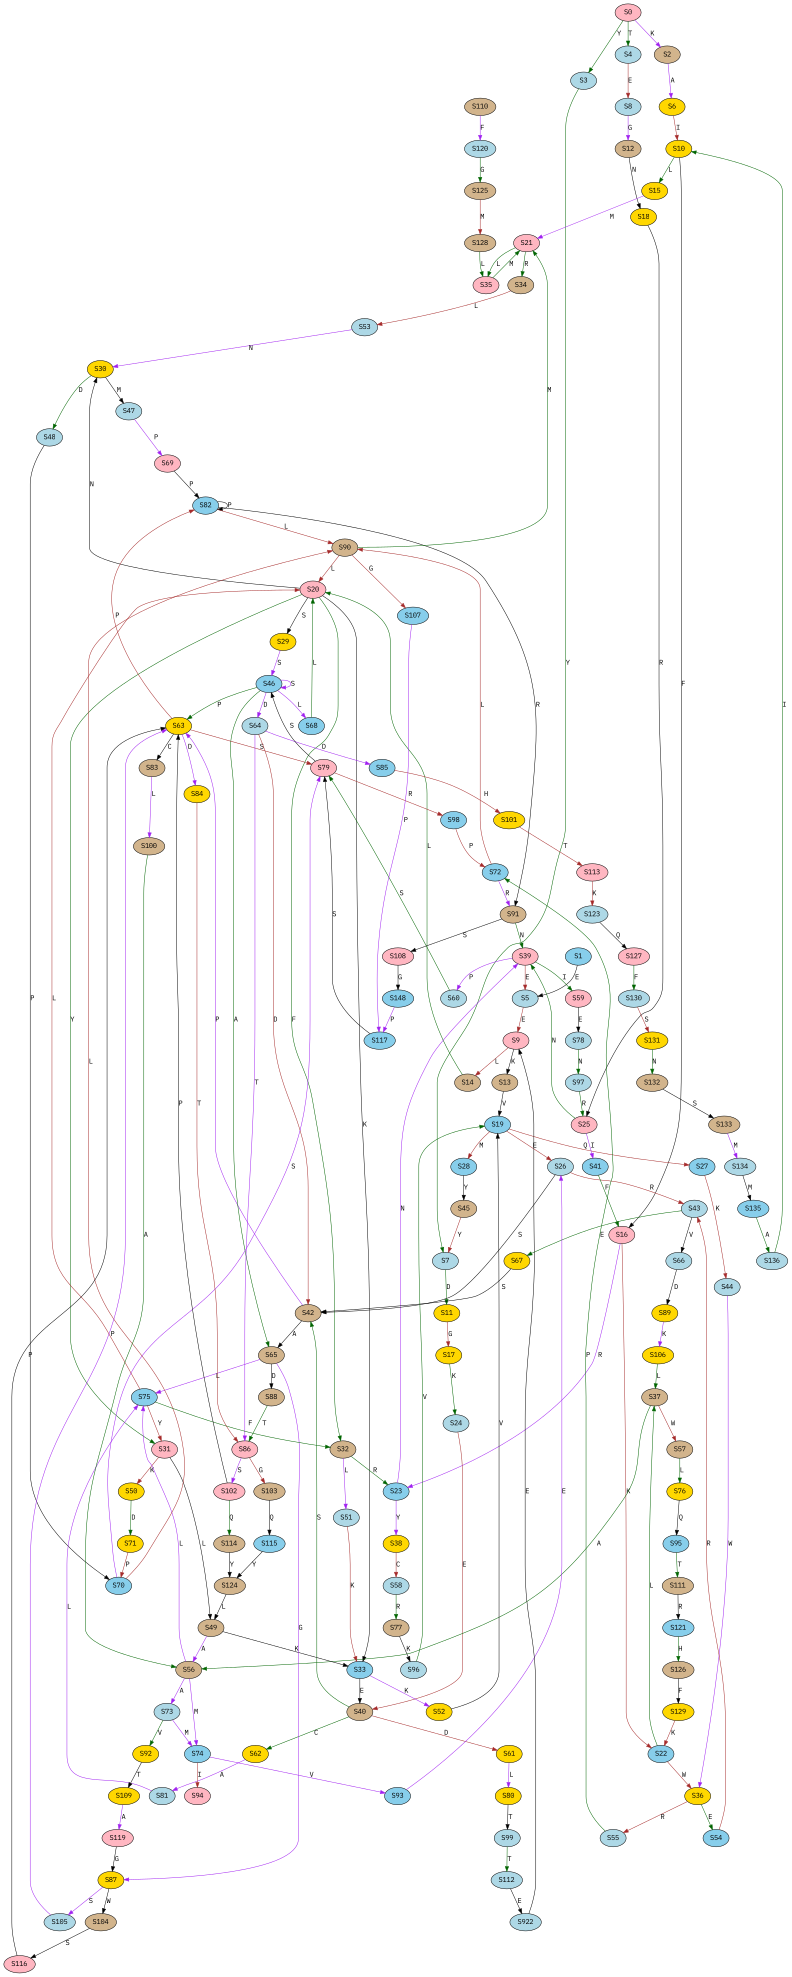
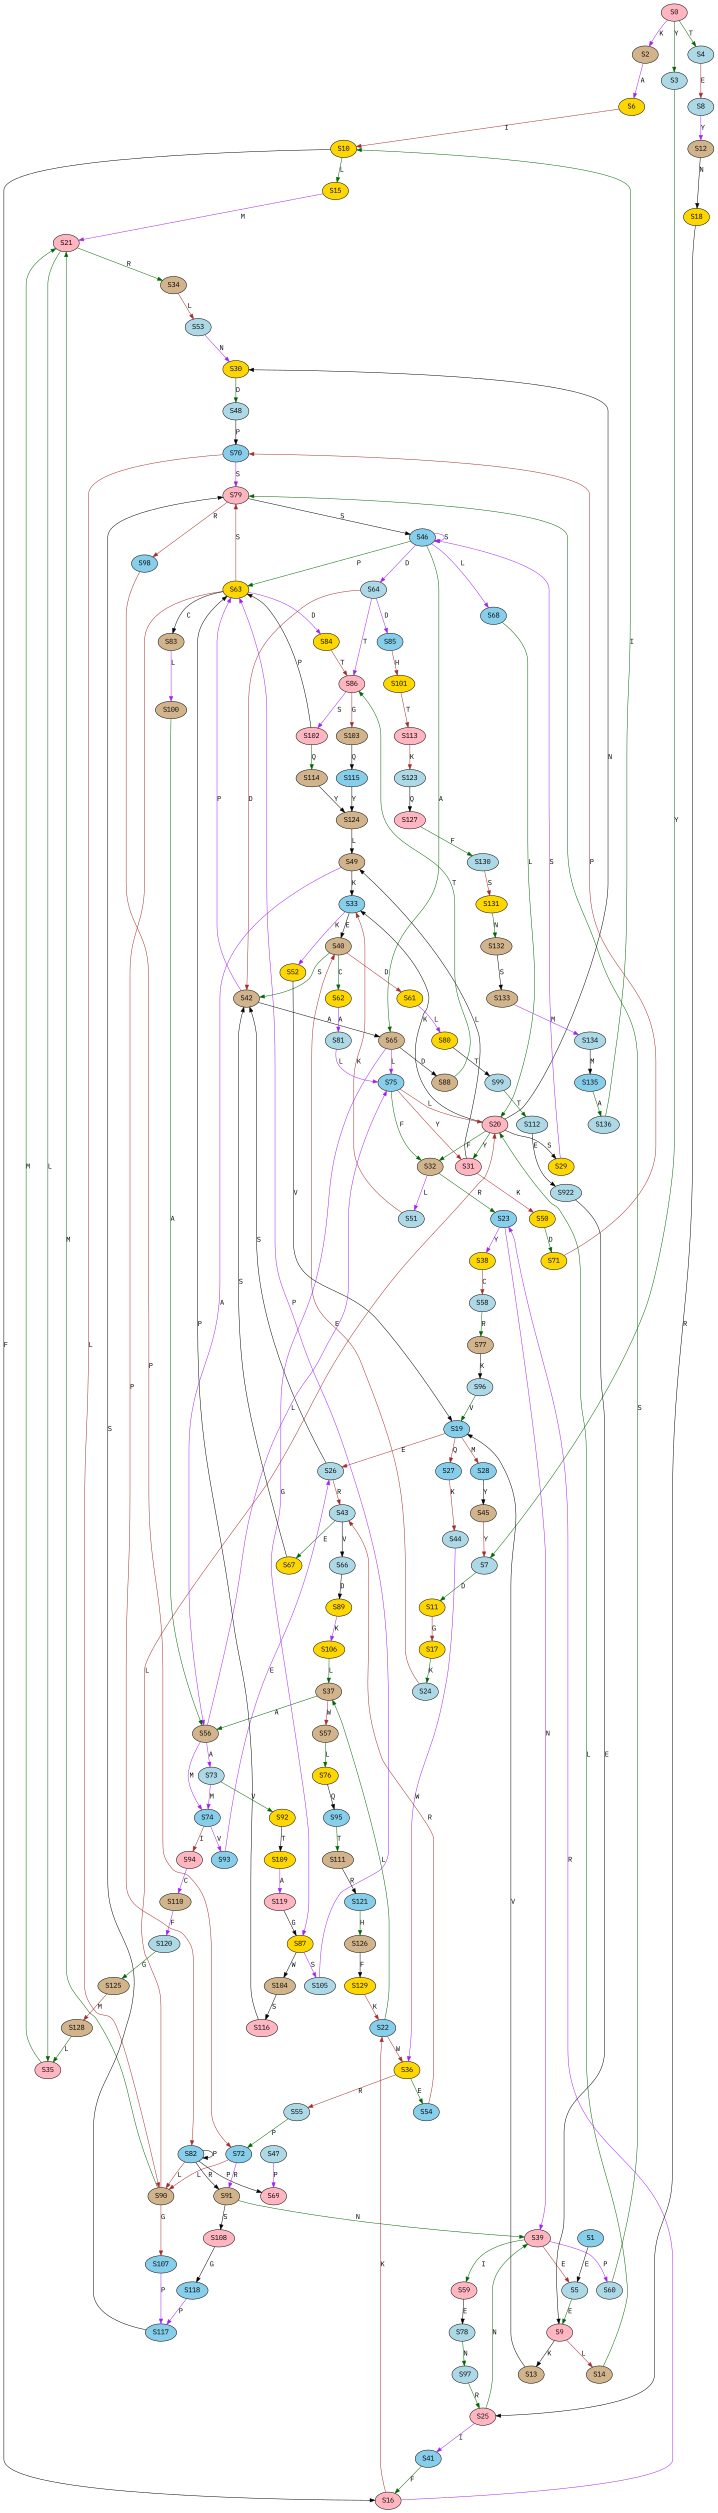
edge "S8" -> "S12": label "G" -> "Y"
edge "S30" -> "S47": removed, label "M"
edge "S69" -> "S82": reversed
node "S148": label "S148" -> "S118"
edge "S5" -> "S9": color brown -> darkgreen
edge "S94" -> "S110": added, label "C"
